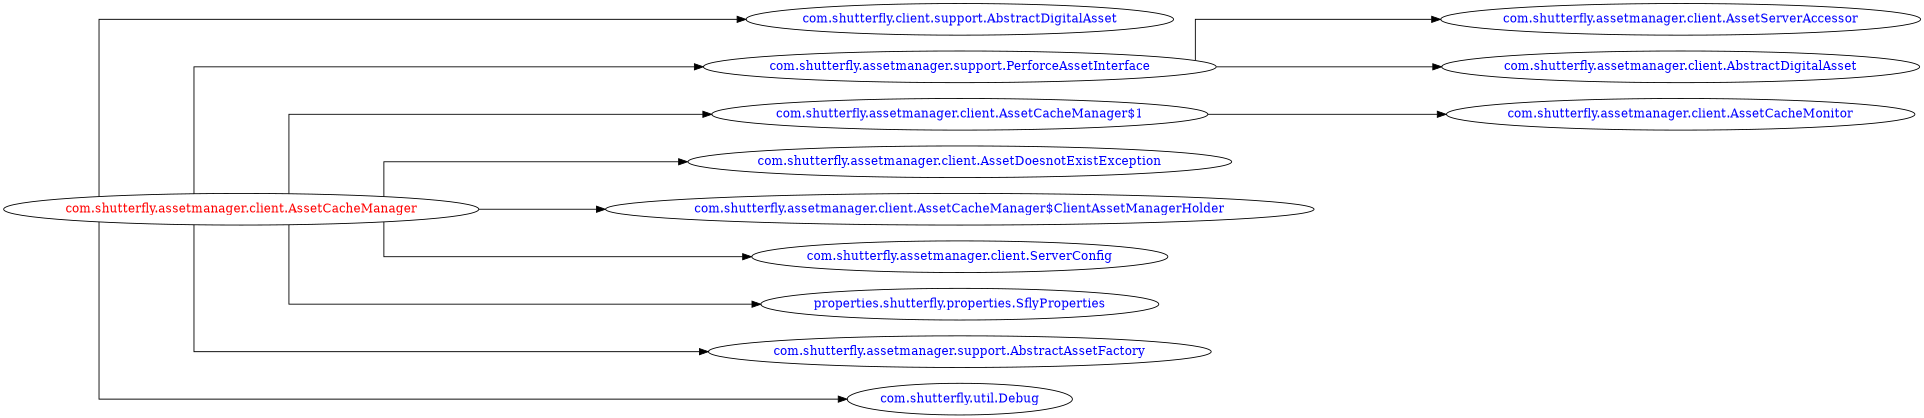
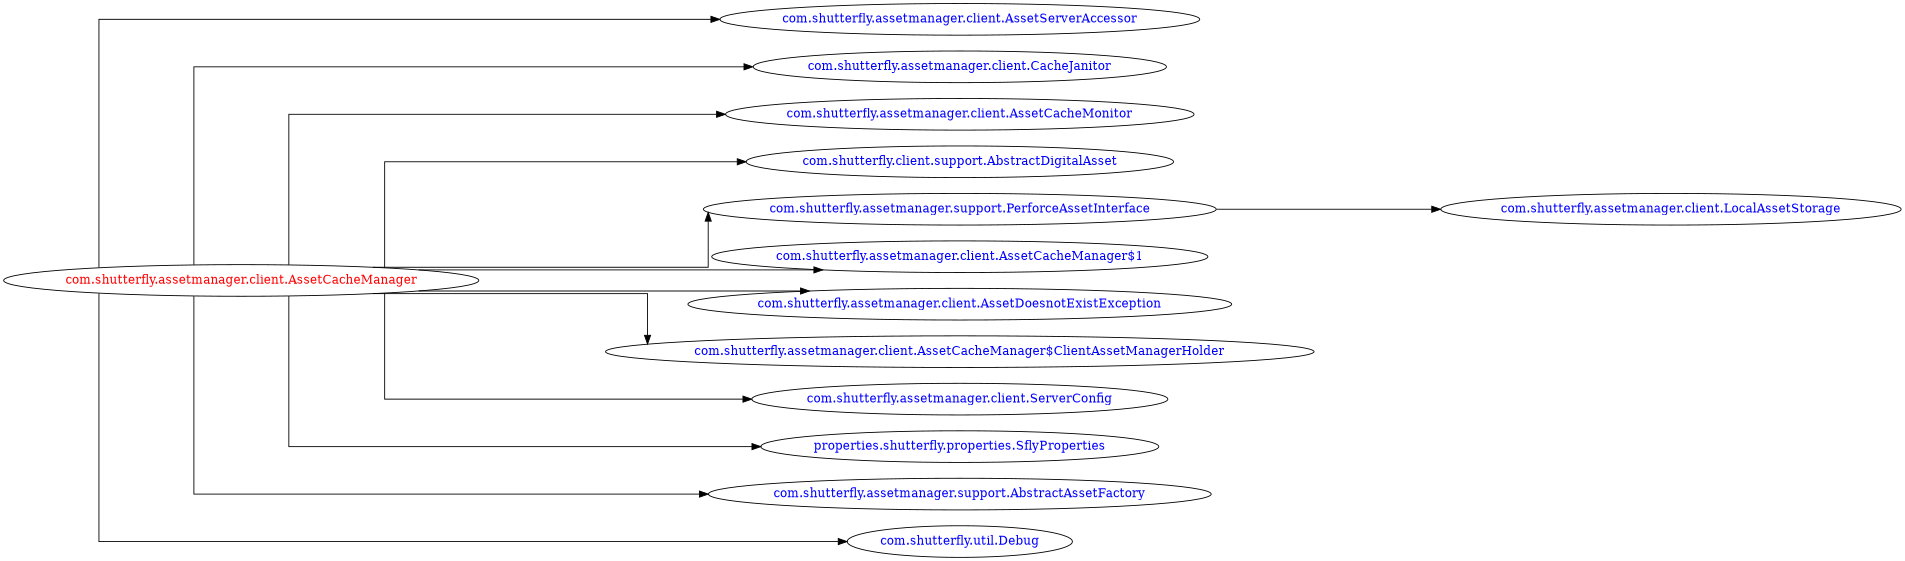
edge "com.shutterfly.assetmanager.support.PerforceAssetInterface" -> "com.shutterfly.assetmanager.client.AssetServerAccessor": now "com.shutterfly.assetmanager.client.AssetCacheManager" -> "com.shutterfly.assetmanager.client.AssetServerAccessor"
node "com.shutterfly.assetmanager.client.CacheJanitor": added
node "com.shutterfly.assetmanager.client.AbstractDigitalAsset": label "com.shutterfly.assetmanager.client.AbstractDigitalAsset" -> "com.shutterfly.assetmanager.client.LocalAssetStorage"
edge "com.shutterfly.assetmanager.client.AssetCacheManager$1" -> "com.shutterfly.assetmanager.client.AssetCacheMonitor": now "com.shutterfly.assetmanager.client.AssetCacheManager" -> "com.shutterfly.assetmanager.client.AssetCacheMonitor"
